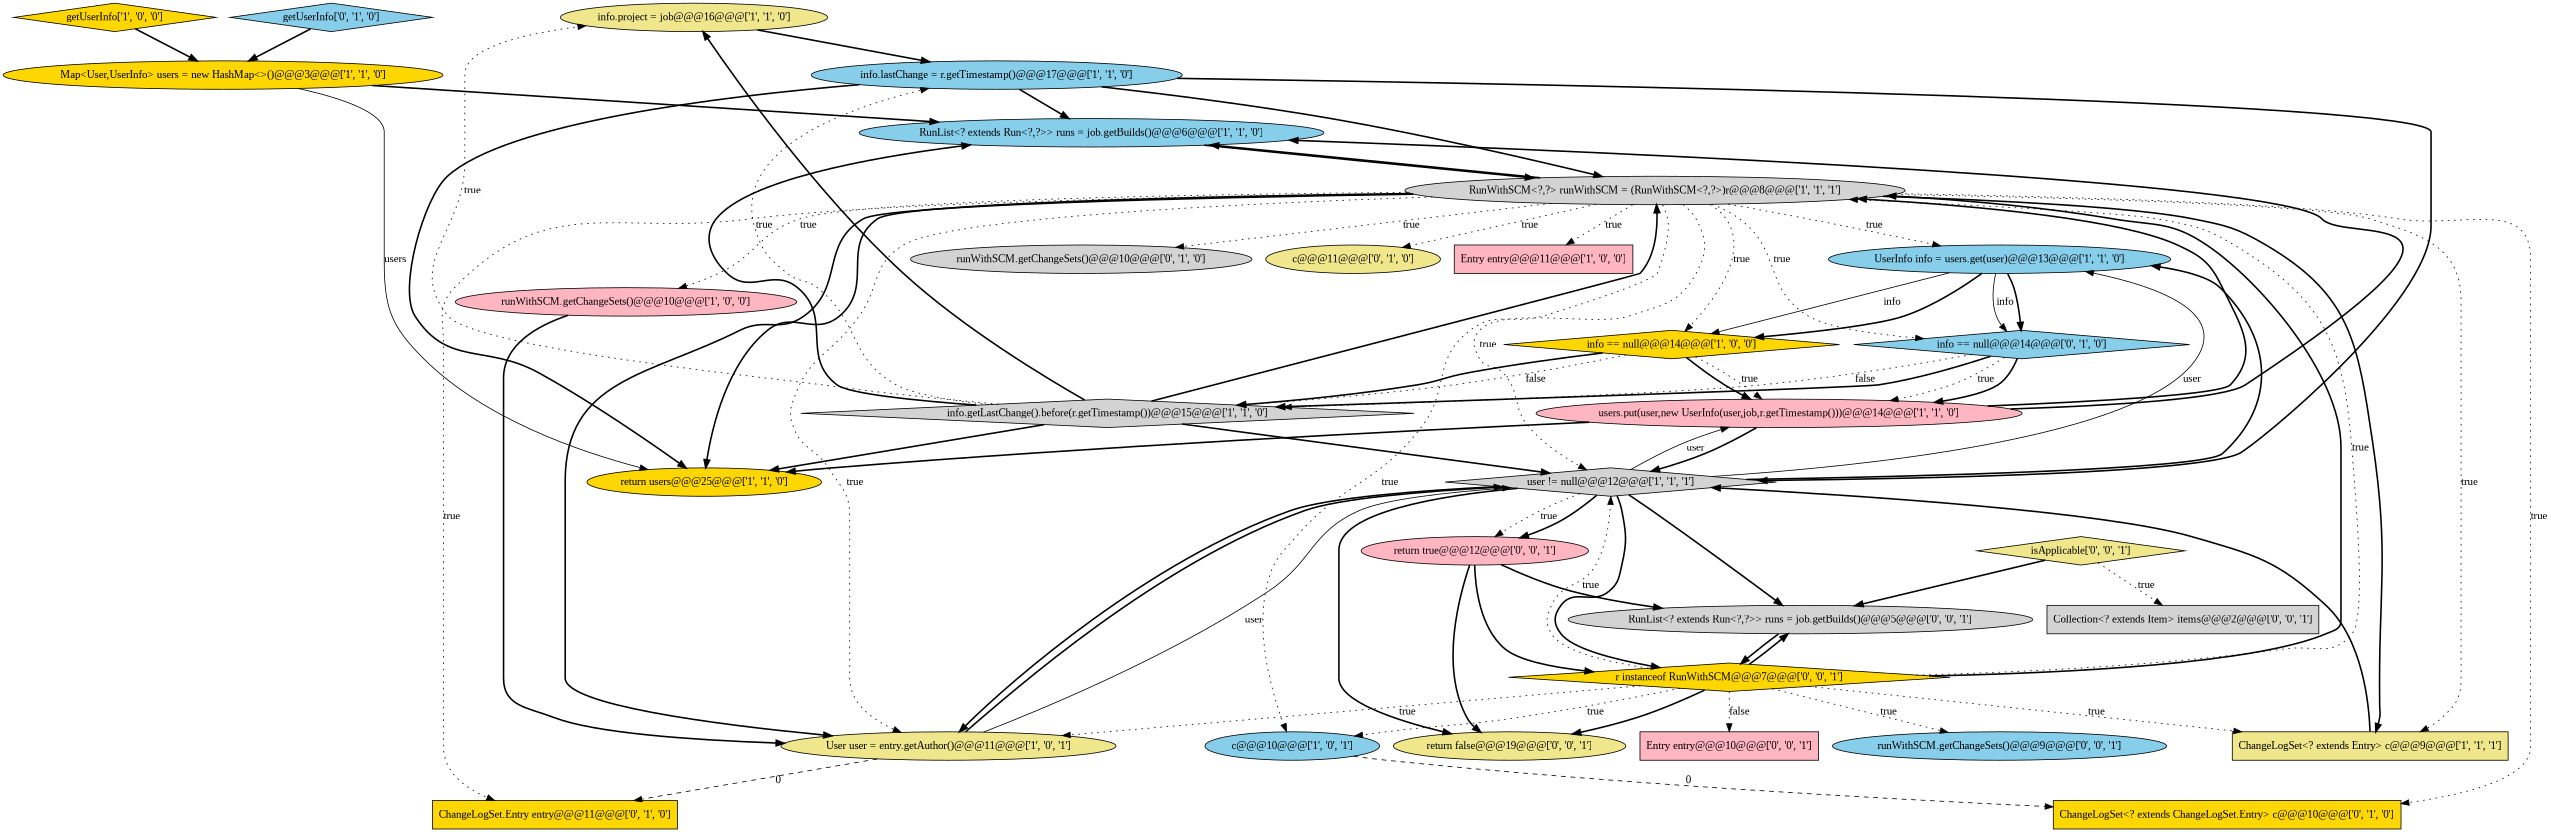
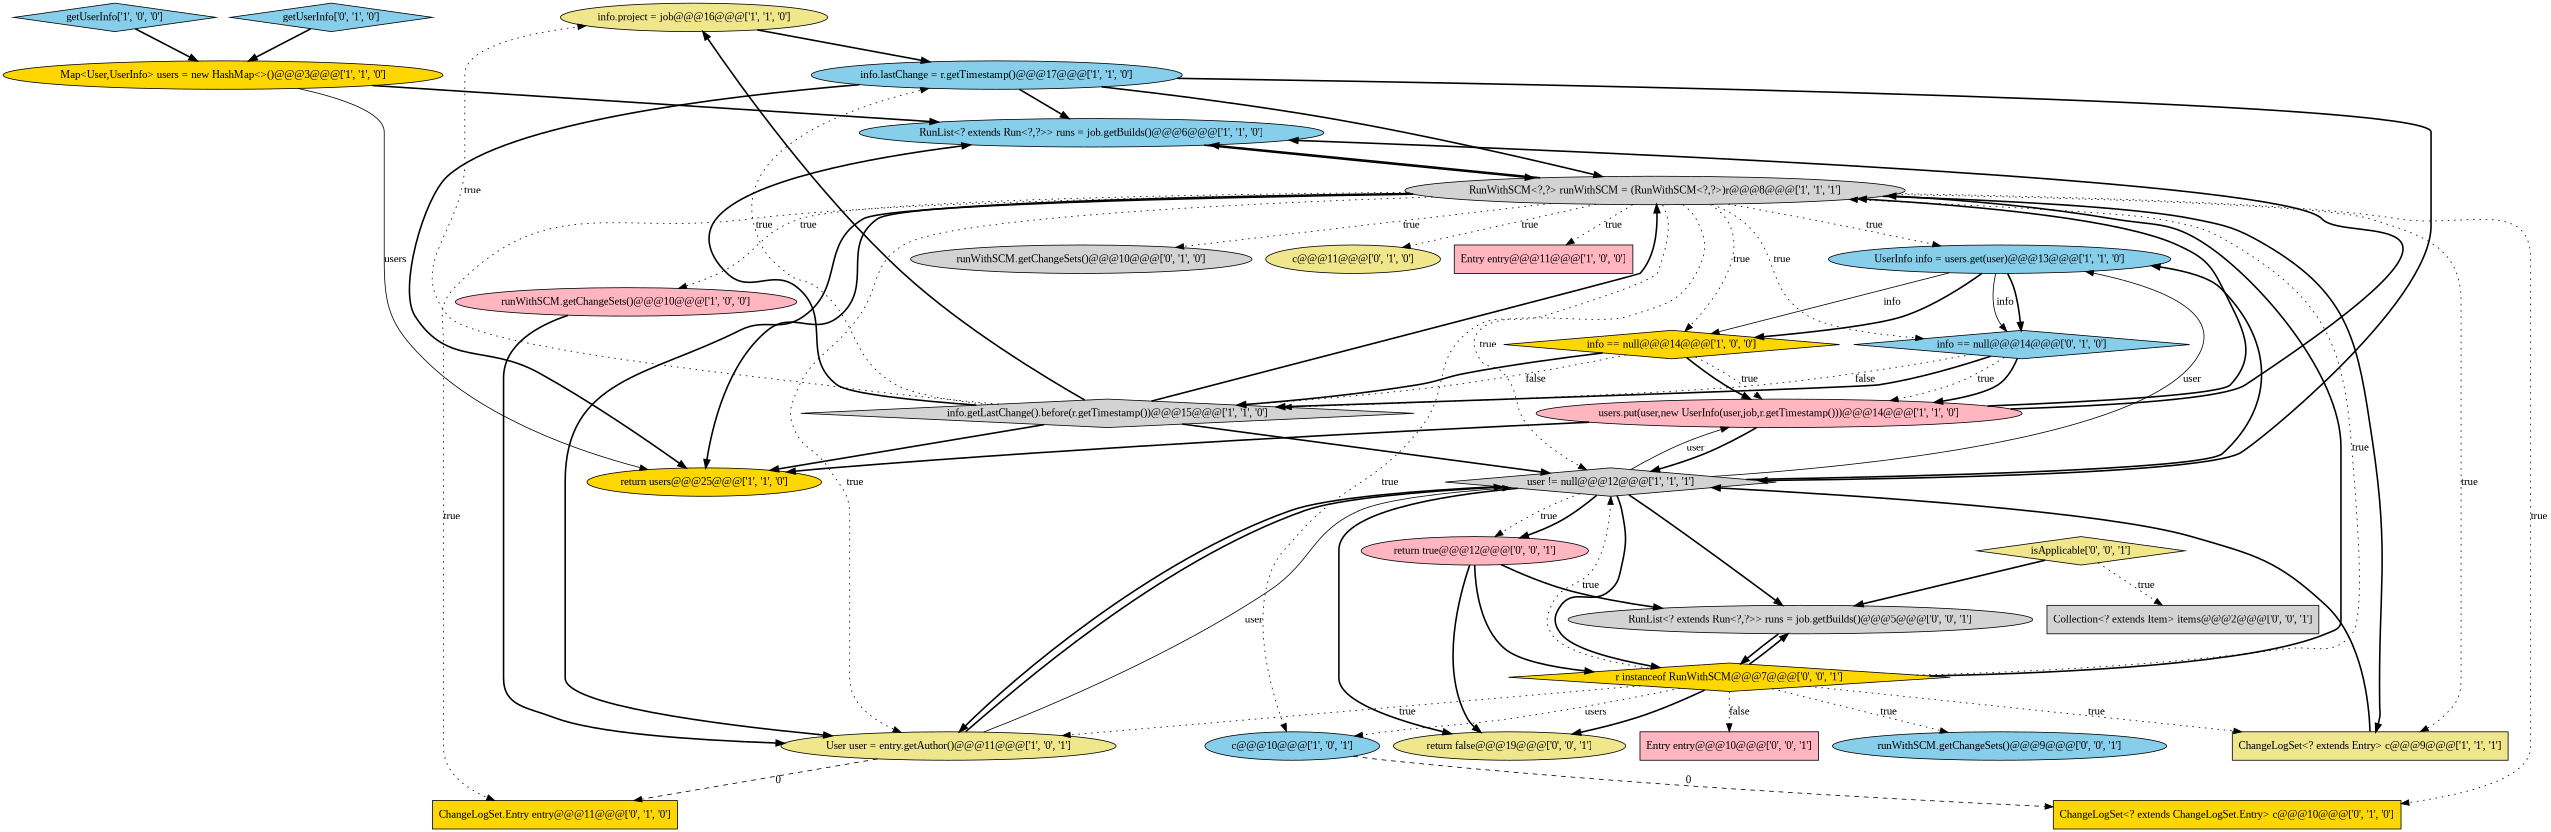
node "getUserInfo['1', '0', '0']": fillcolor gold -> skyblue
edge "r instanceof RunWithSCM@@@7@@@['0', '0', '1']" -> "c@@@10@@@['1', '0', '1']": label "true" -> "users"
